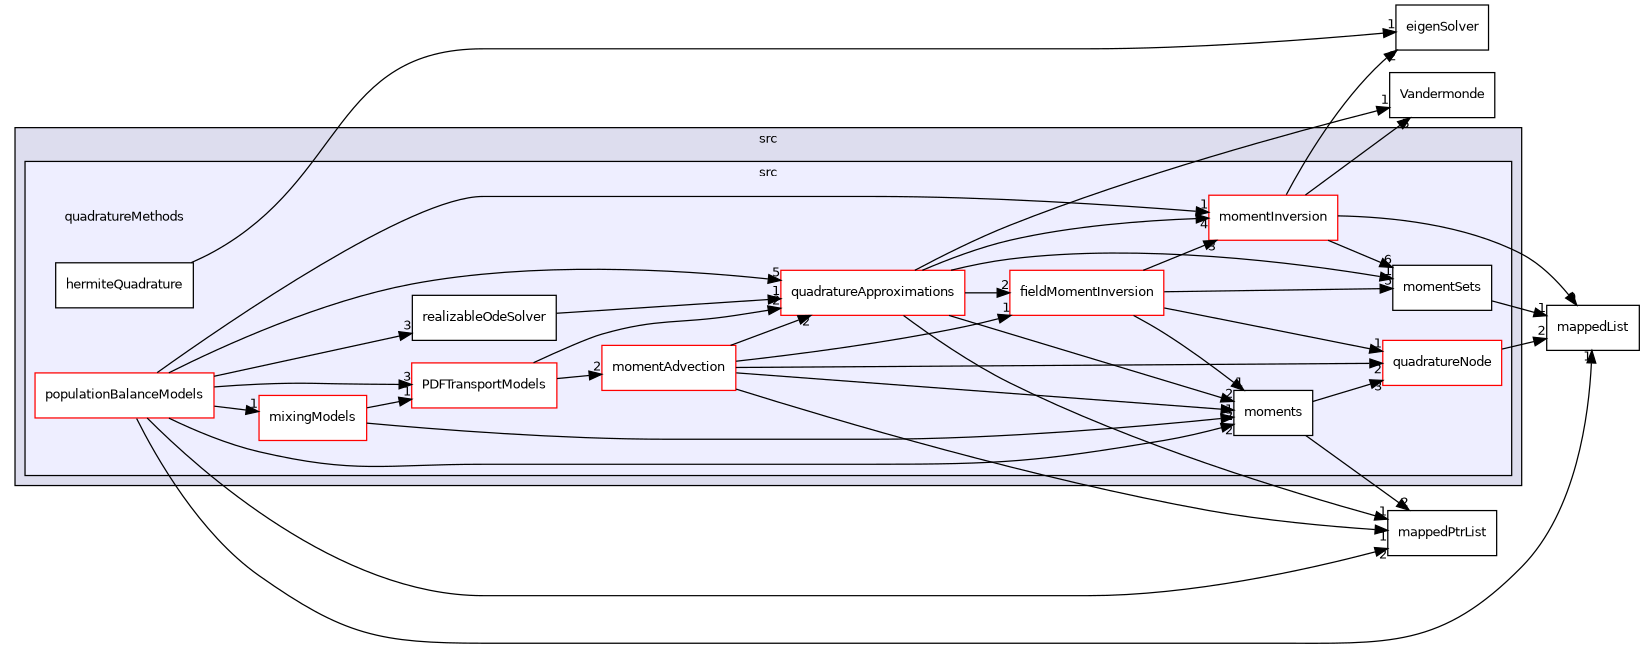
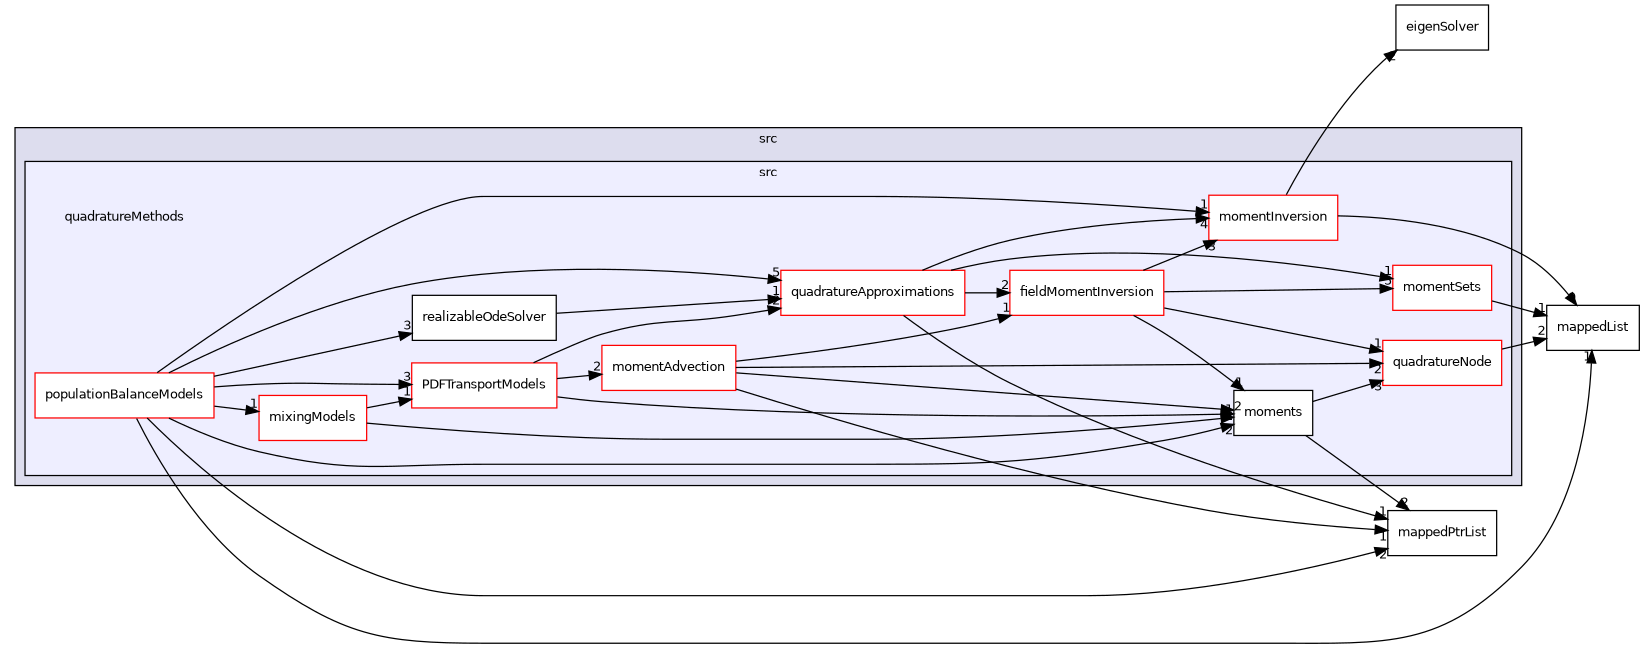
node "Vandermonde": removed
edge "momentInversion" -> "momentSets": removed
node "hermiteQuadrature": removed
node "momentSets": color black -> red
edge "momentAdvection" -> "quadratureApproximations": removed
edge "quadratureApproximations" -> "moments": now "PDFTransportModels" -> "moments"
